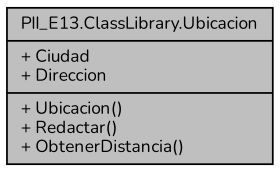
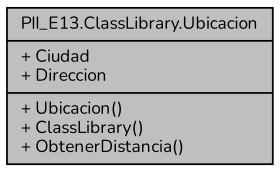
node "PII_E13.ClassLibrary.Ubicacion": text "+ Redactar()" -> "+ ClassLibrary()"
